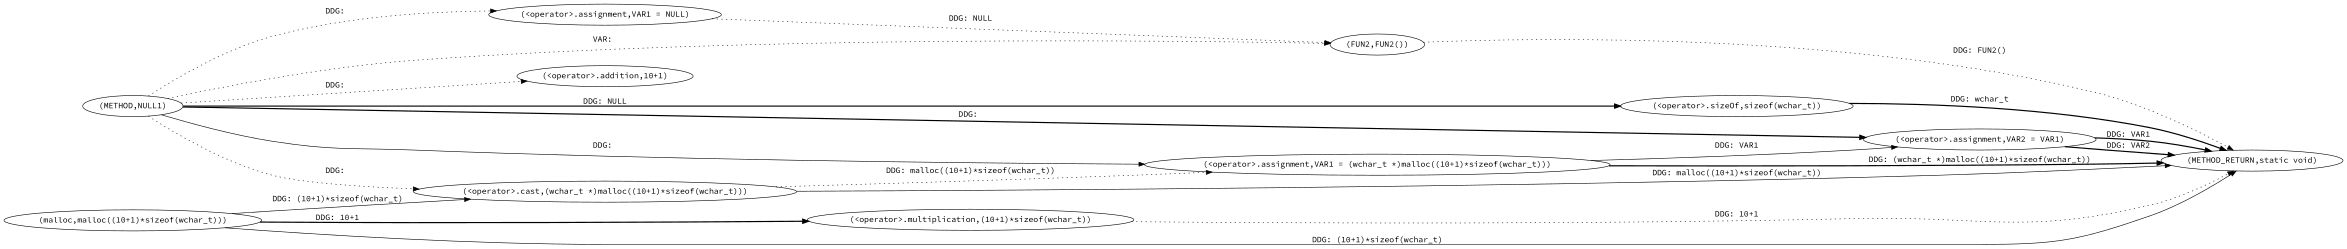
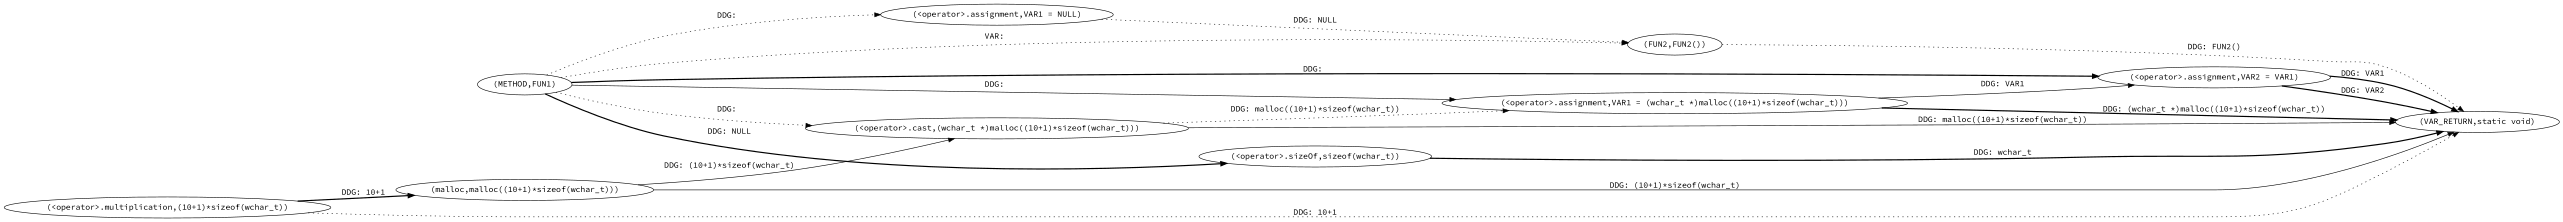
node "(<operator>.addition,10+1)": removed
node "(METHOD,NULL1)": label "(METHOD,NULL1)" -> "(METHOD,FUN1)"
node "(METHOD_RETURN,static void)": label "(METHOD_RETURN,static void)" -> "(VAR_RETURN,static void)"
edge "(malloc,malloc((10+1)*sizeof(wchar_t)))" -> "(<operator>.multiplication,(10+1)*sizeof(wchar_t))": reversed
